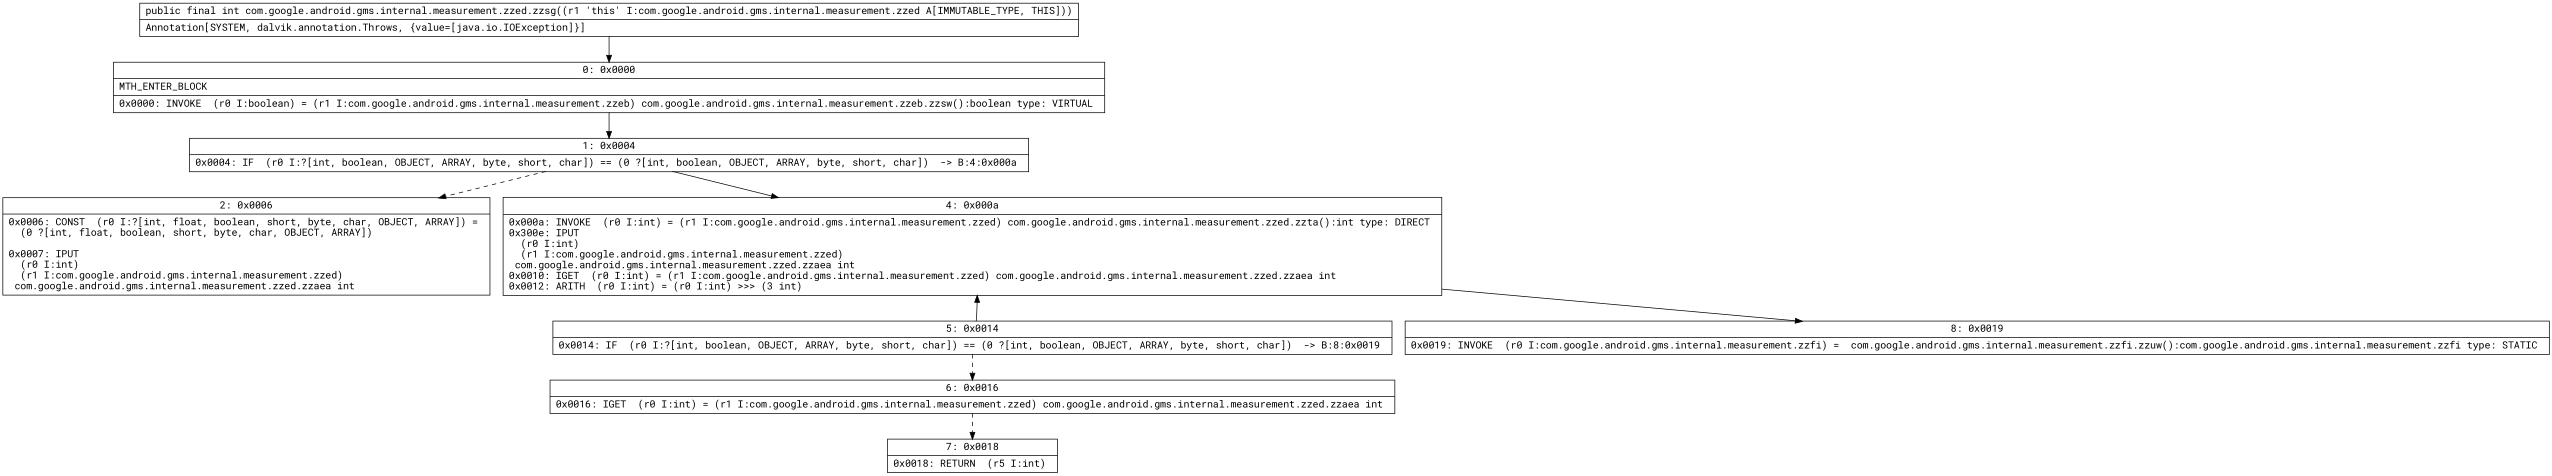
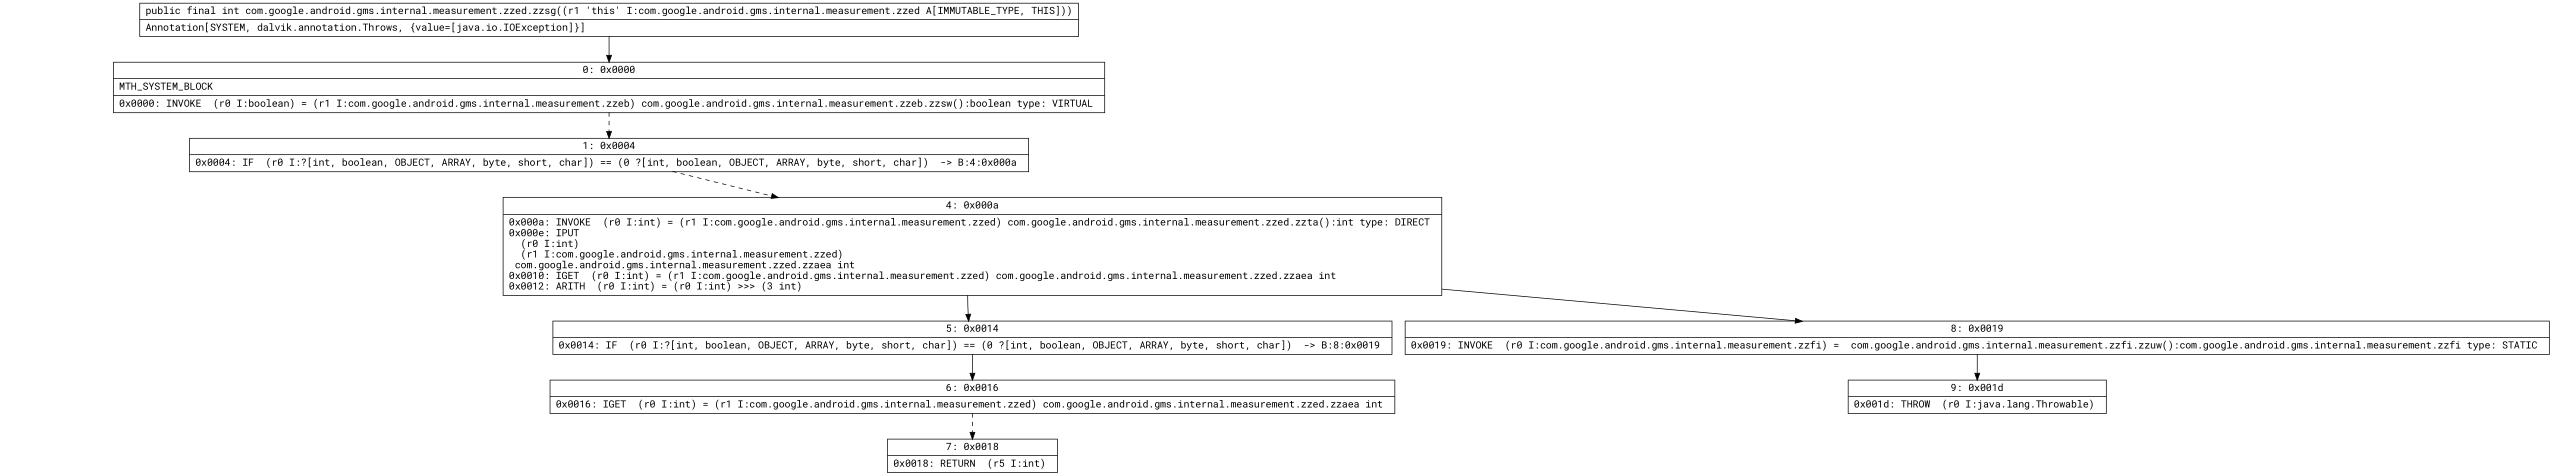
node "0: 0x0000": text "MTH_ENTER_BLOCK" -> "MTH_SYSTEM_BLOCK"
edge "0: 0x0000" -> "1: 0x0004": style solid -> dashed
edge "1: 0x0004" -> "4: 0x000a": style solid -> dashed
node "4: 0x000a": text "0x300e: IPUT" -> "0x000e: IPUT"
node "2: 0x0006": removed
edge "5: 0x0014" -> "4: 0x000a": reversed
edge "5: 0x0014" -> "6: 0x0016": style dashed -> solid
node "9: 0x001d": added
